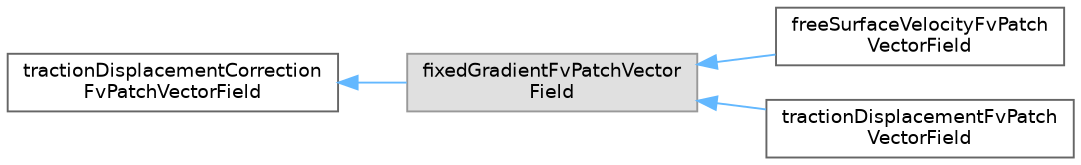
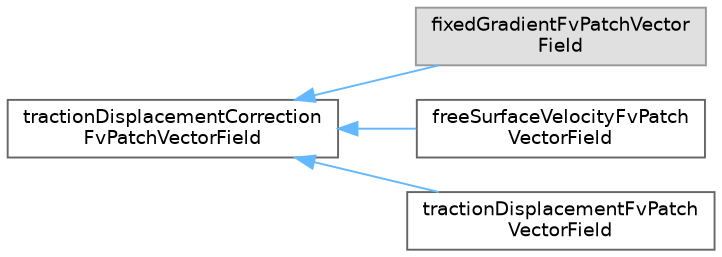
edge "freeSurfaceVelocityFvPatch VectorField" -> "fixedGradientFvPatchVector Field": now "freeSurfaceVelocityFvPatch VectorField" -> "tractionDisplacementCorrection FvPatchVectorField"
edge "tractionDisplacementFvPatch VectorField" -> "fixedGradientFvPatchVector Field": now "tractionDisplacementFvPatch VectorField" -> "tractionDisplacementCorrection FvPatchVectorField"
